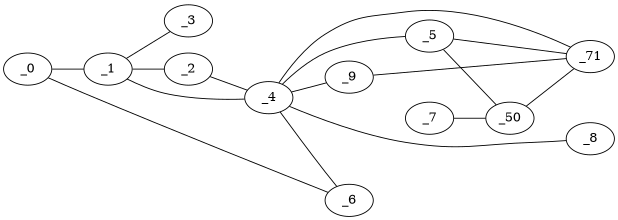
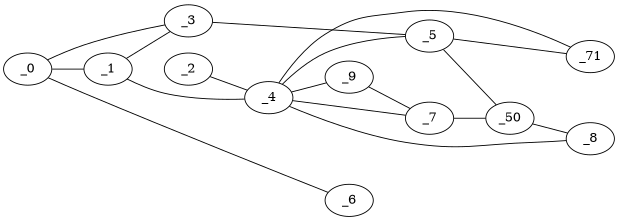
edge "_3" -- "_5": added
edge "_3" -- "_0": added
edge "_71" -- "_9": now "_7" -- "_9"
edge "_1" -- "_2": removed
edge "_71" -- "_50": now "_8" -- "_50"
edge "_4" -- "_6": now "_4" -- "_7"
